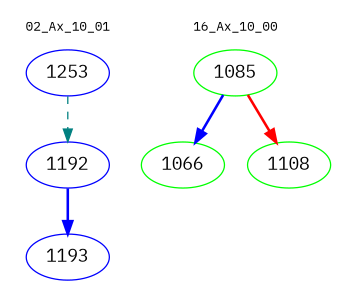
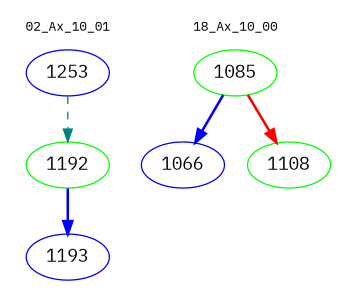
cluster "16_Ax_10_00": label "16_Ax_10_00" -> "18_Ax_10_00"
node "1192": color blue -> green
node "1066": color green -> blue
